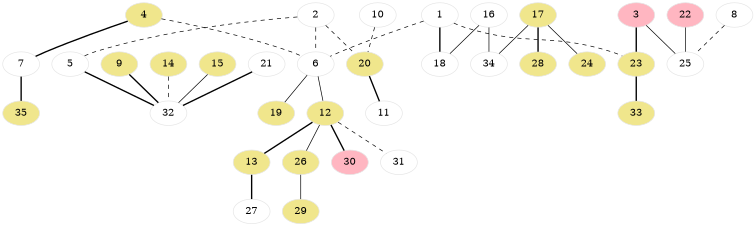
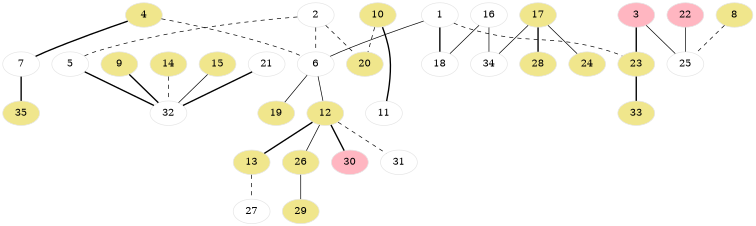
node "10": fillcolor white -> khaki
node "8": fillcolor white -> khaki
edge "1" -- "6": style dashed -> solid
edge "20" -- "11": now "10" -- "11"
edge "13" -- "27": style bold -> dashed
